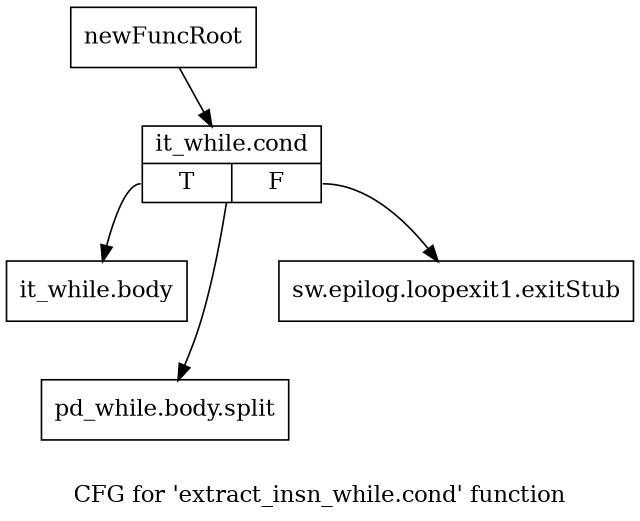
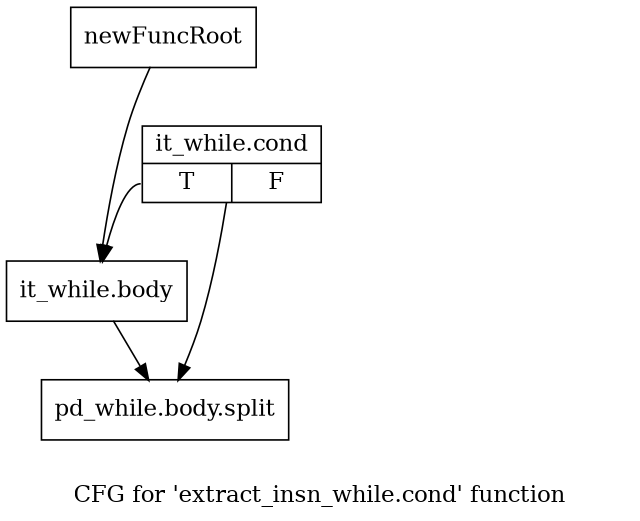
edge "newFuncRoot" -> "it_while.cond": now "newFuncRoot" -> "it_while.body"
node "sw.epilog.loopexit1.exitStub": removed
edge "it_while.body" -> "pd_while.body.split": added
